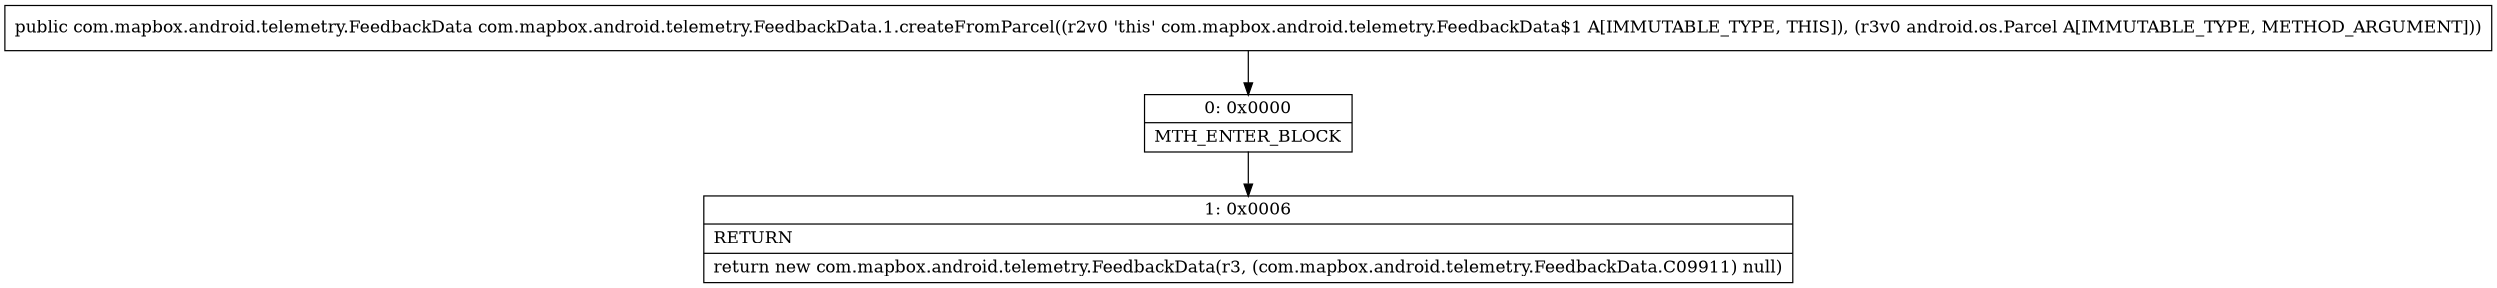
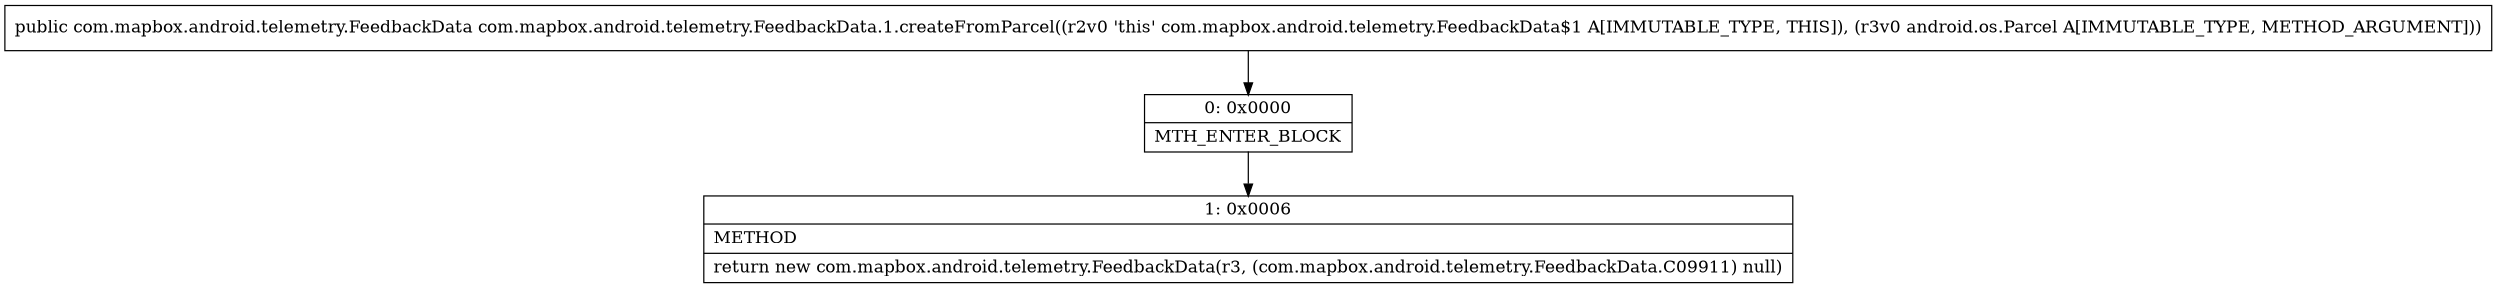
node "1: 0x0006": text "RETURN" -> "METHOD"
